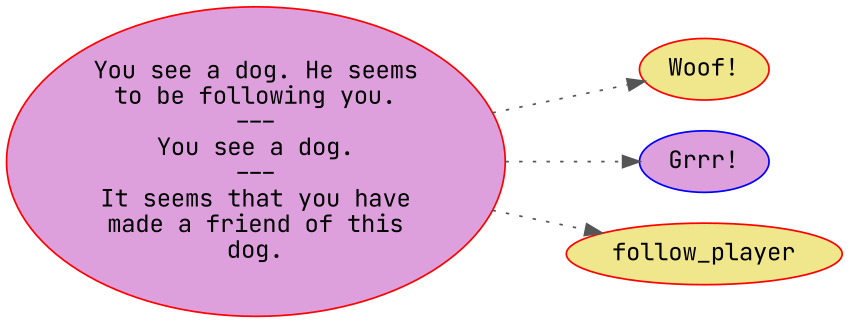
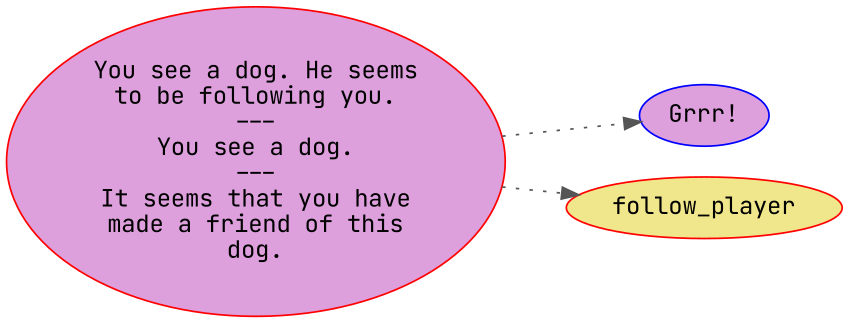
node "Woof!": removed
